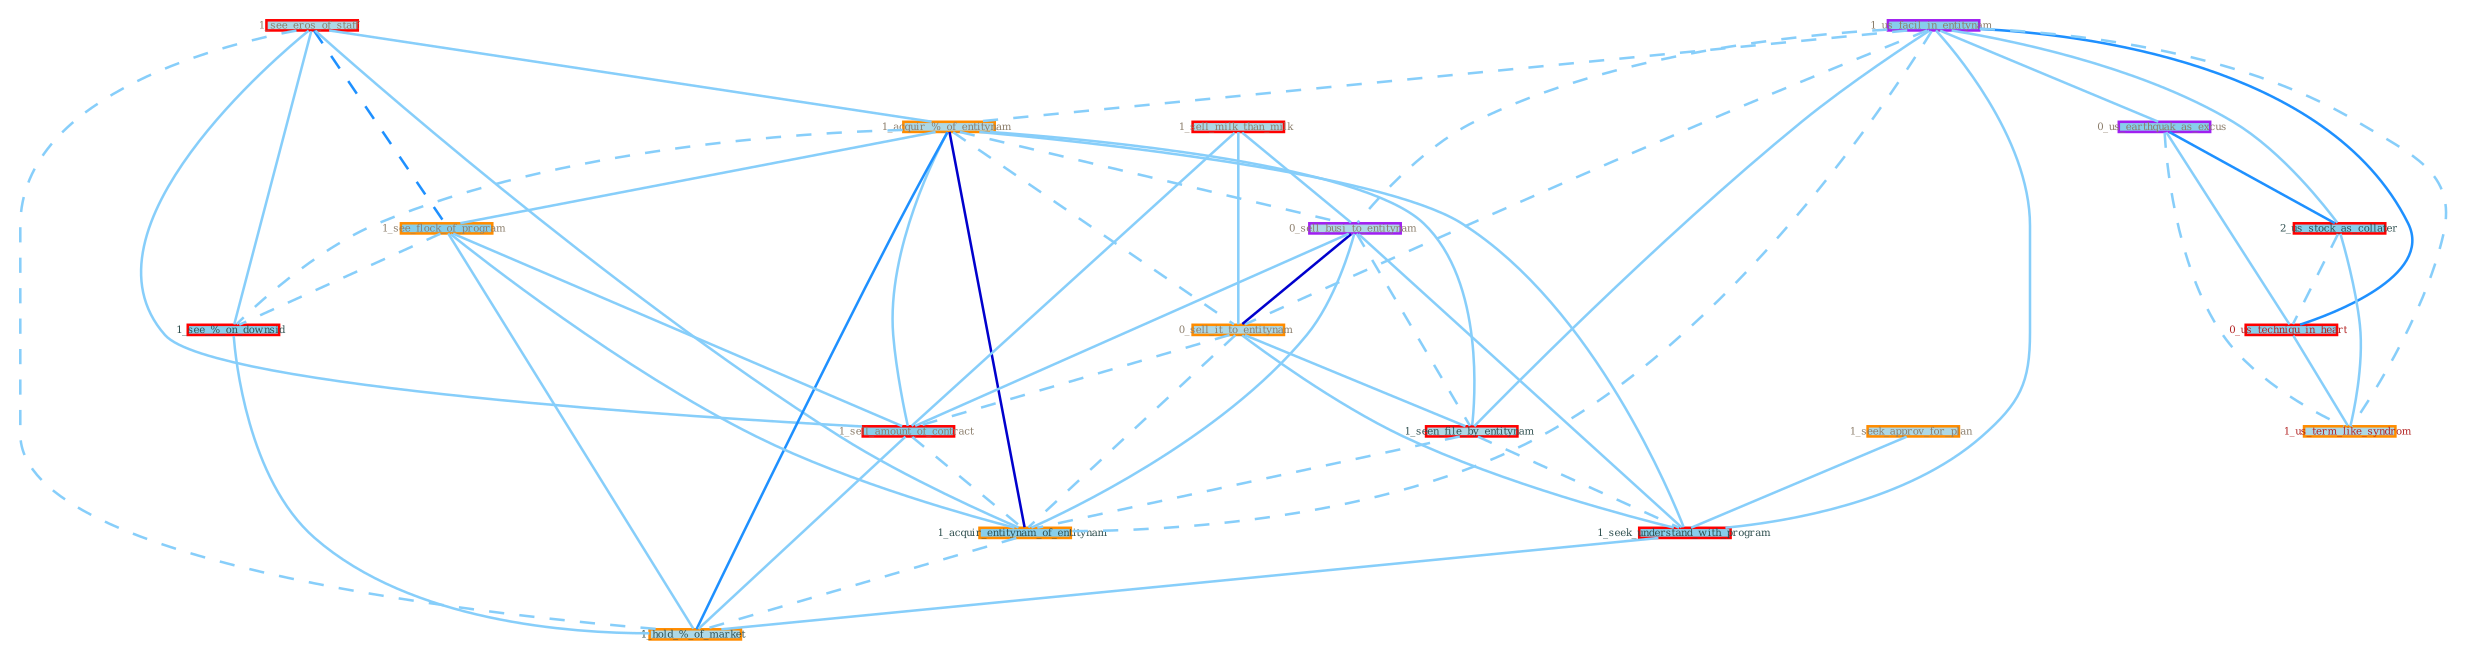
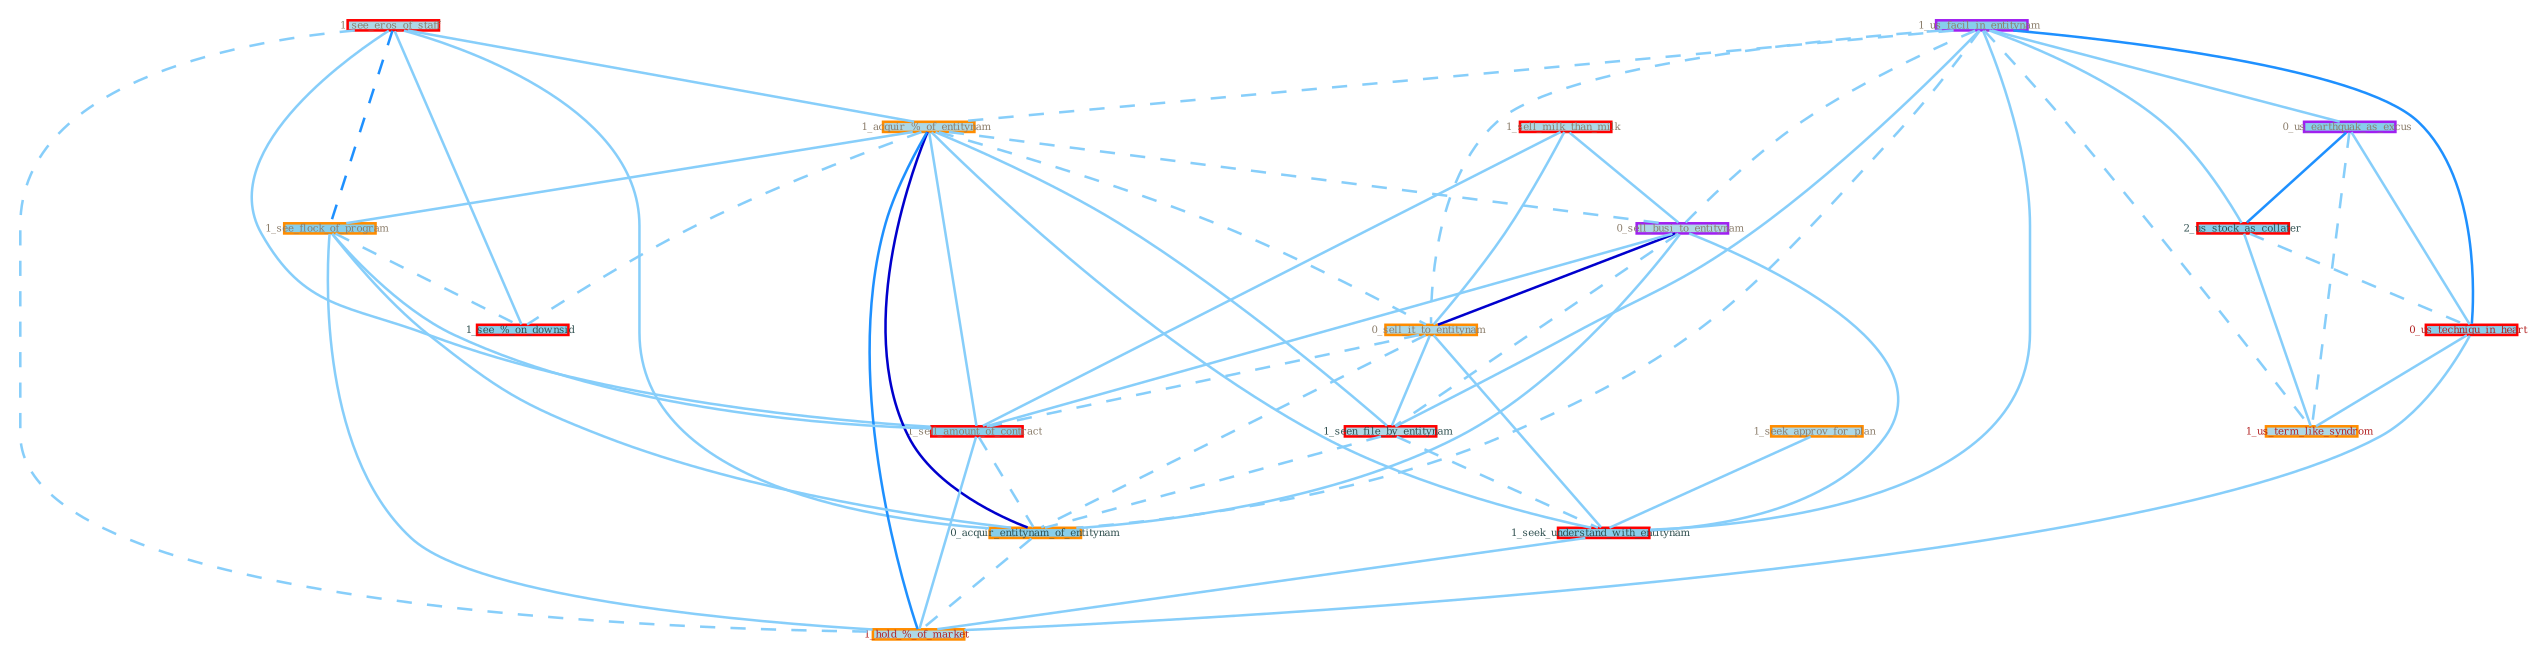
node "1_acquir_entitynam_of_entitynam": label "1_acquir_entitynam_of_entitynam" -> "0_acquir_entitynam_of_entitynam"
node "1_seek_understand_with_program": label "1_seek_understand_with_program" -> "1_seek_understand_with_entitynam"
edge "1_see_%_on_downsid" -- "1_hold_%_of_market": now "0_us_techniqu_in_heart" -- "1_hold_%_of_market"
node "1_hold_%_of_market": fontcolor #2f4f4f -> #b22222
